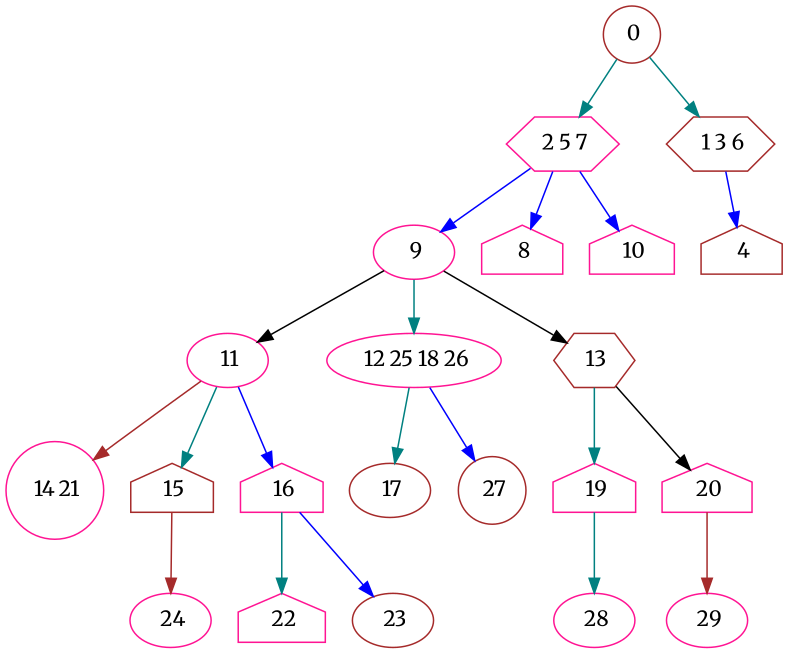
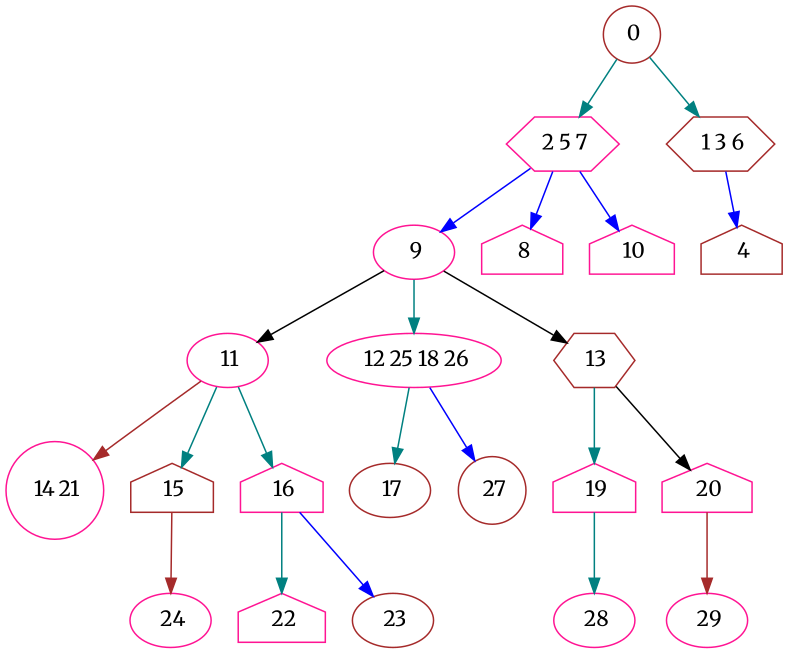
edge "11" -> "16": color blue -> teal
